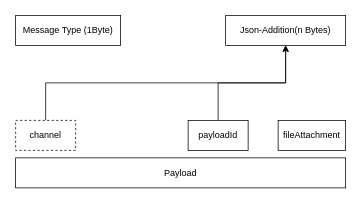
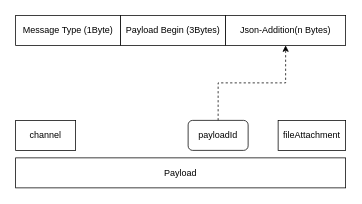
node "Payload Begin (3Bytes)": added
edge "channel" -> "Json-Addition(n Bytes)": removed
edge "payloadId" -> "Json-Addition(n Bytes)": style solid -> dashed
node "channel": style dashed -> solid
node "payloadId": shape rectangle -> rounded rectangle
